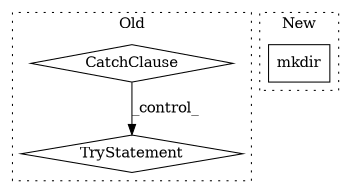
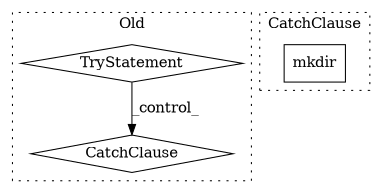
cluster "New": label "New" -> "CatchClause"
edge "CatchClause" -> "TryStatement": reversed
